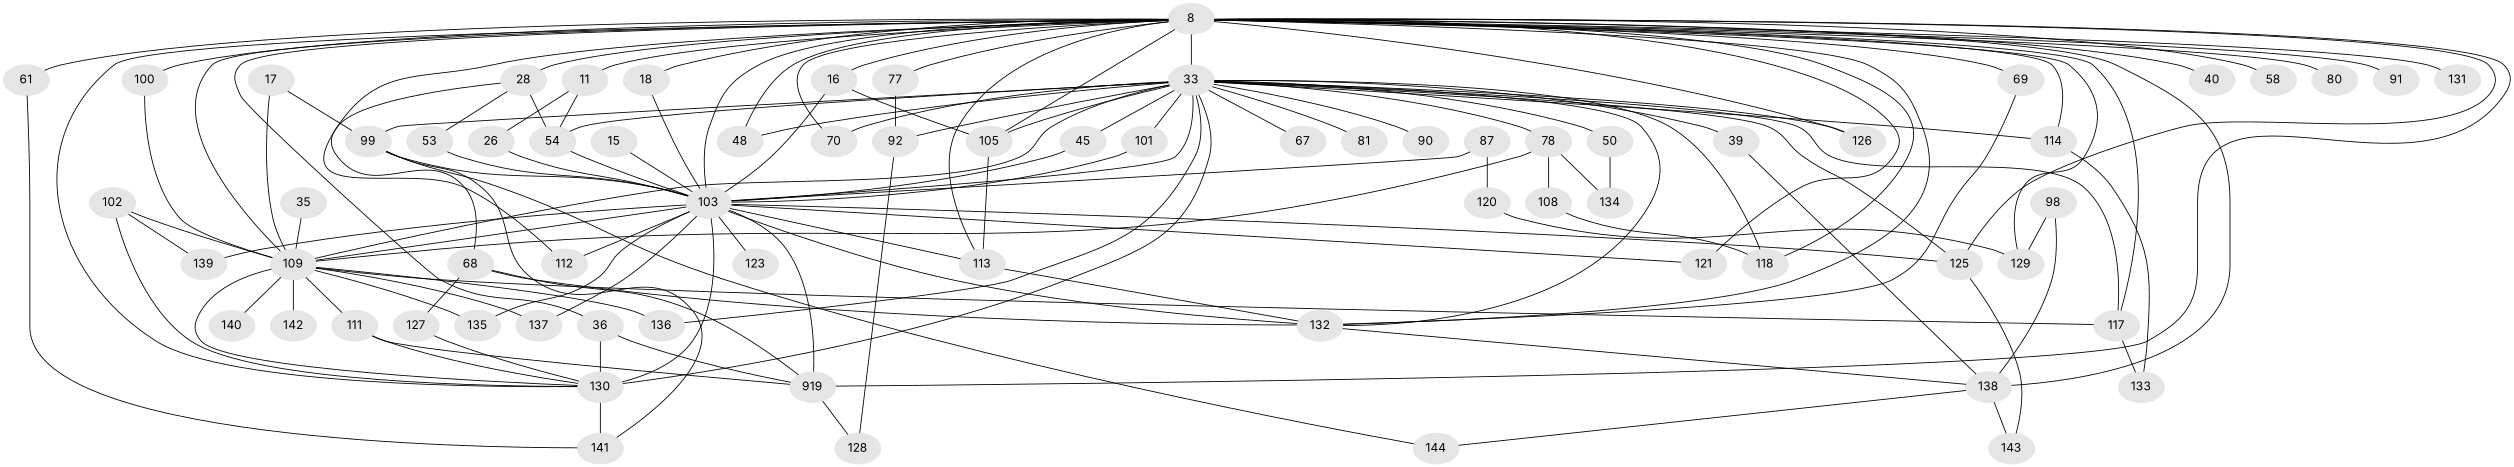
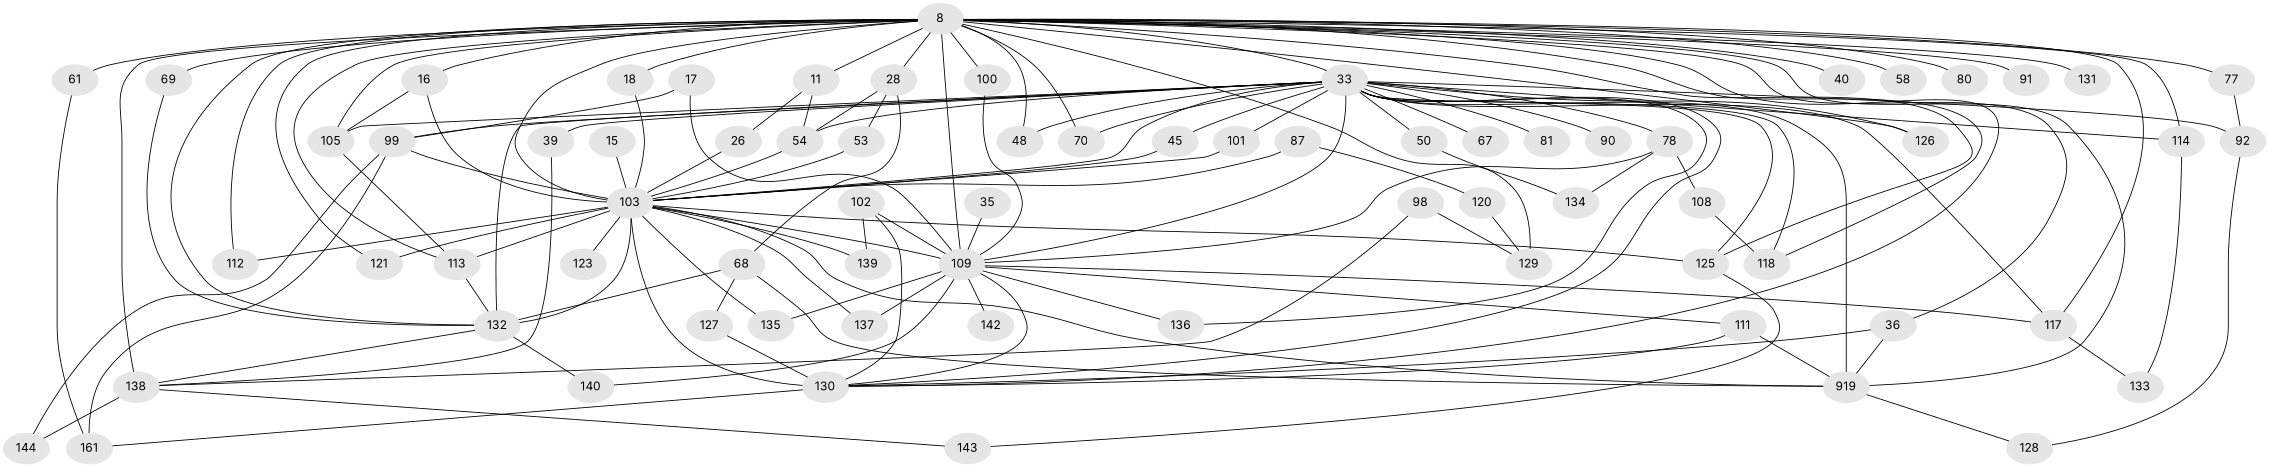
edge "33" -- "919": added
edge "132" -- "140": added
node "141": label "141" -> "161"
